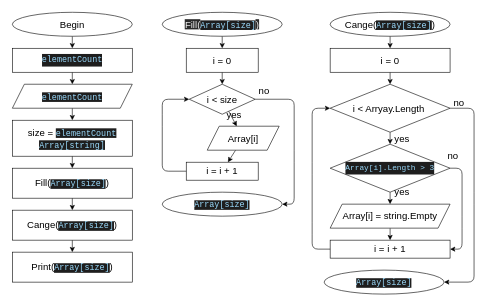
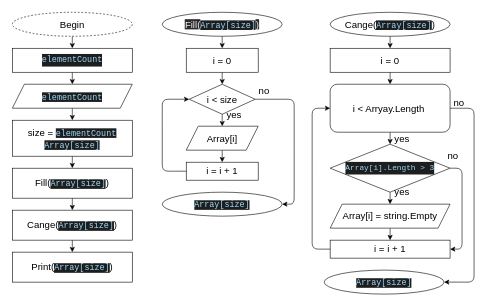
node "Begin": style solid -> dashed
node "i < Arryay.Length": shape diamond -> rounded rectangle
node "size = elementCount Array[string]": label "size = elementCount Array[string]" -> "size = elementCount Array[size]"
node "Array[i]": moved (243, 138) -> (222, 138)
